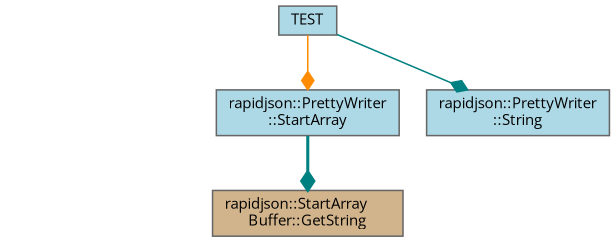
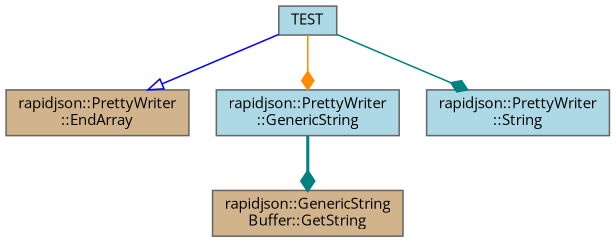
node "rapidjson::PrettyWriter ::EndArray": added
node "rapidjson::PrettyWriter ::StartArray": label "rapidjson::PrettyWriter ::StartArray" -> "rapidjson::PrettyWriter ::GenericString"
node "rapidjson::StartArray Buffer::GetString": label "rapidjson::StartArray Buffer::GetString" -> "rapidjson::GenericString Buffer::GetString"
